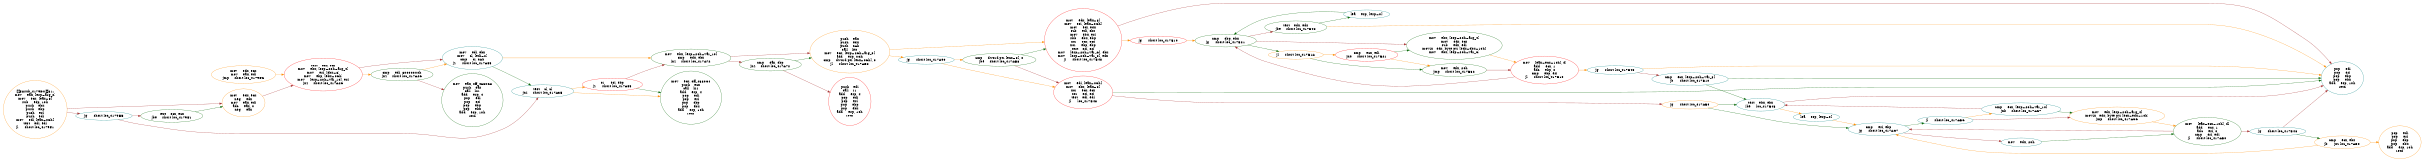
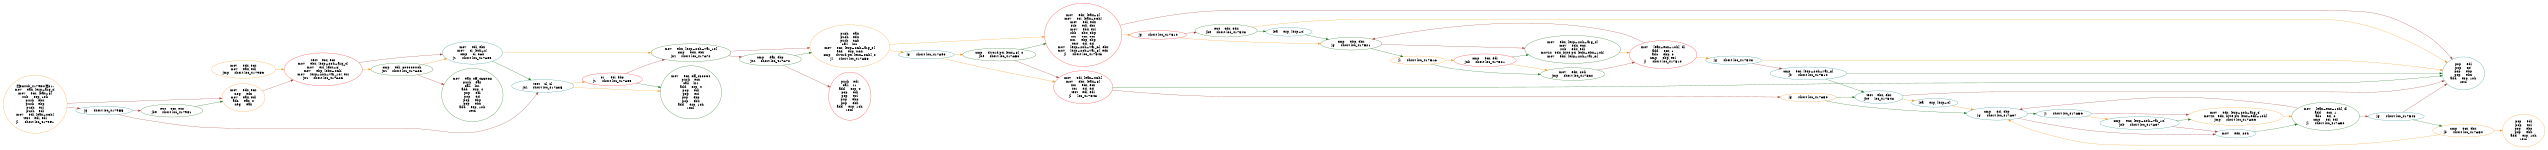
edge "cmp     ebp, ebx jg      short loc_417B21" -> "test    edx, edx jbe     short loc_417B48": now "jg      short loc_417B10" -> "test    edx, edx jbe     short loc_417B48"
edge "cmp     ecx, [esp+20h+var_10] jnb     short loc_417AC7" -> "test    ebx, ebx jbe     loc_417B48": now "cmp     ecx, [esp+20h+var_10] jnb     short loc_417AC7" -> "mov     edx, 20h"
node "cmp     ecx, ebx jb      jnz loc_417AB0": label "cmp     ecx, ebx jb      jnz loc_417AB0" -> "cmp     ecx, ebx jb      short loc_417AB0"
